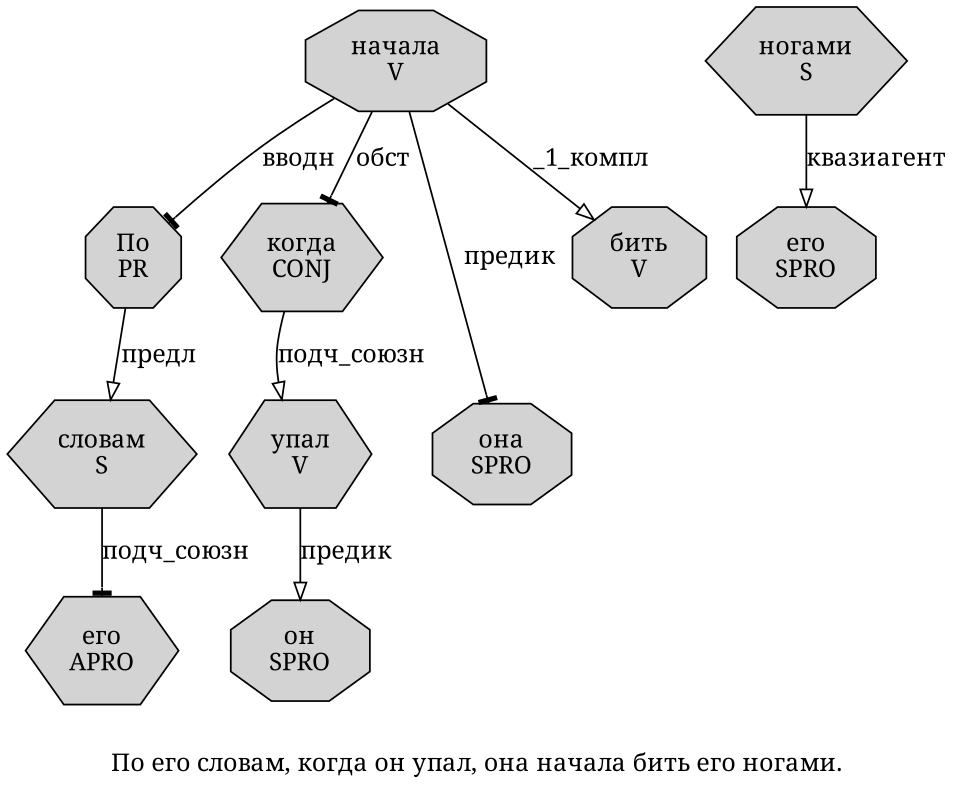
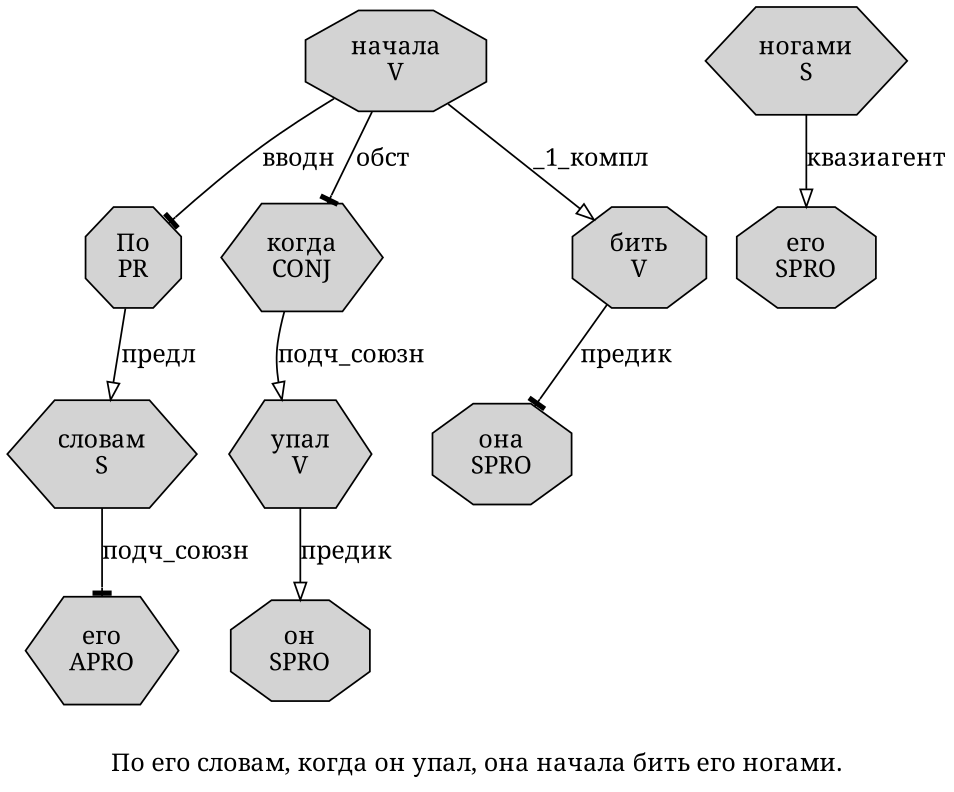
edge "начала V" -> "она SPRO": now "бить V" -> "она SPRO"
